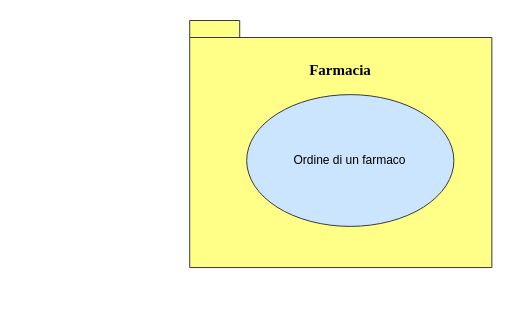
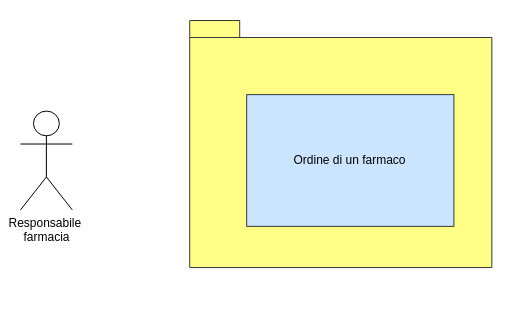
node "Farmacia": removed
node "Responsabile farmacia": added
node "Ordine di un farmaco": shape ellipse -> rectangle
